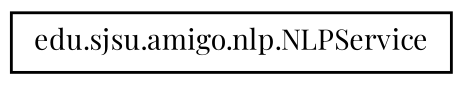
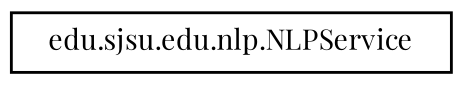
node "edu.sjsu.amigo.nlp.NLPService": label "edu.sjsu.amigo.nlp.NLPService" -> "edu.sjsu.edu.nlp.NLPService"
